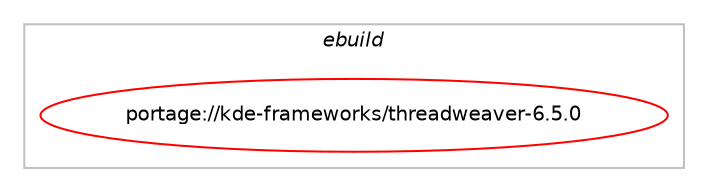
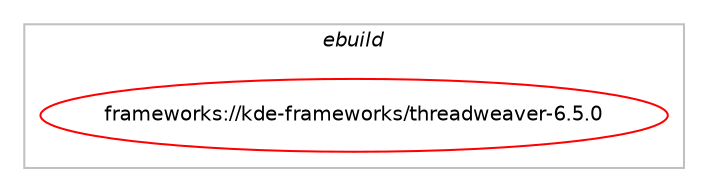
node "portage://kde-frameworks/threadweaver-6.5.0": label "portage://kde-frameworks/threadweaver-6.5.0" -> "frameworks://kde-frameworks/threadweaver-6.5.0"
